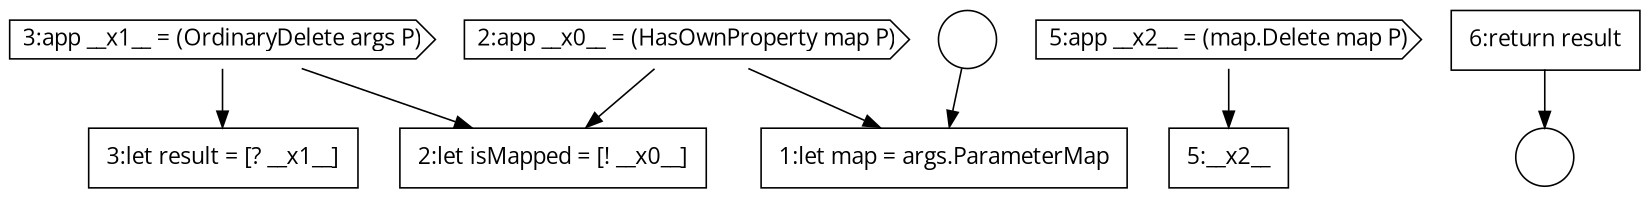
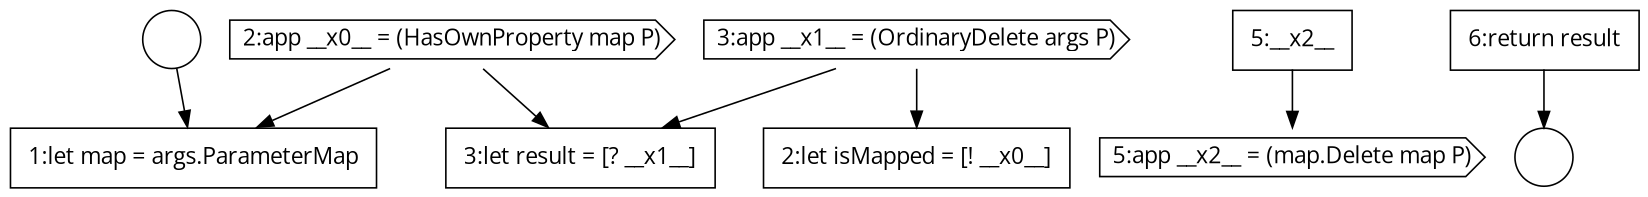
edge "5:app __x2__ = (map.Delete map P)" -> "5:__x2__": reversed
edge "2:app __x0__ = (HasOwnProperty map P)" -> "2:let isMapped = [! __x0__]": now "2:app __x0__ = (HasOwnProperty map P)" -> "3:let result = [? __x1__]"
